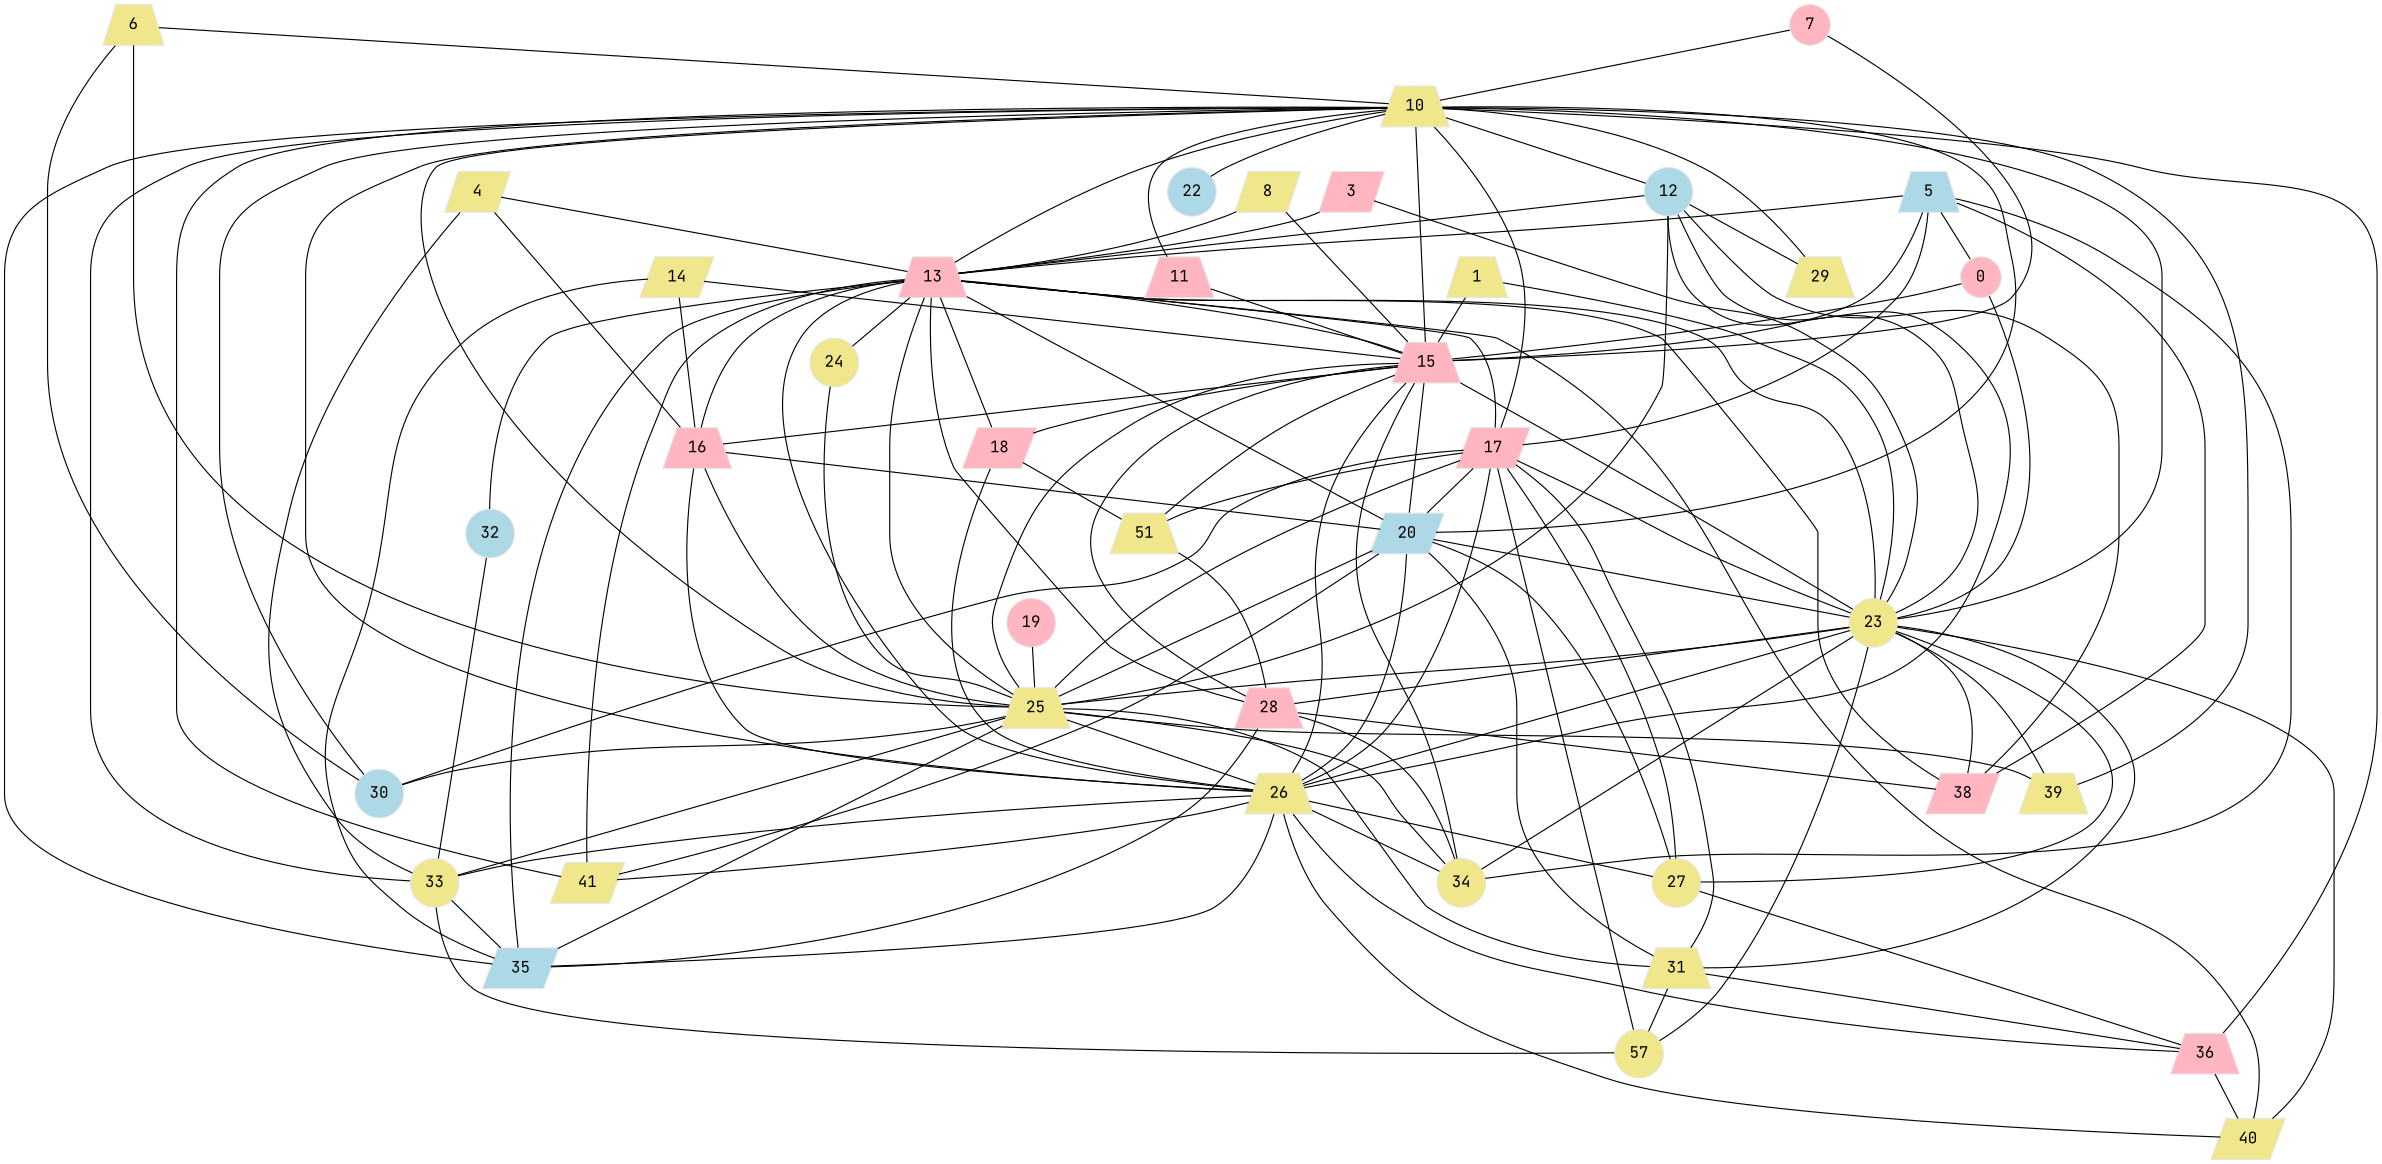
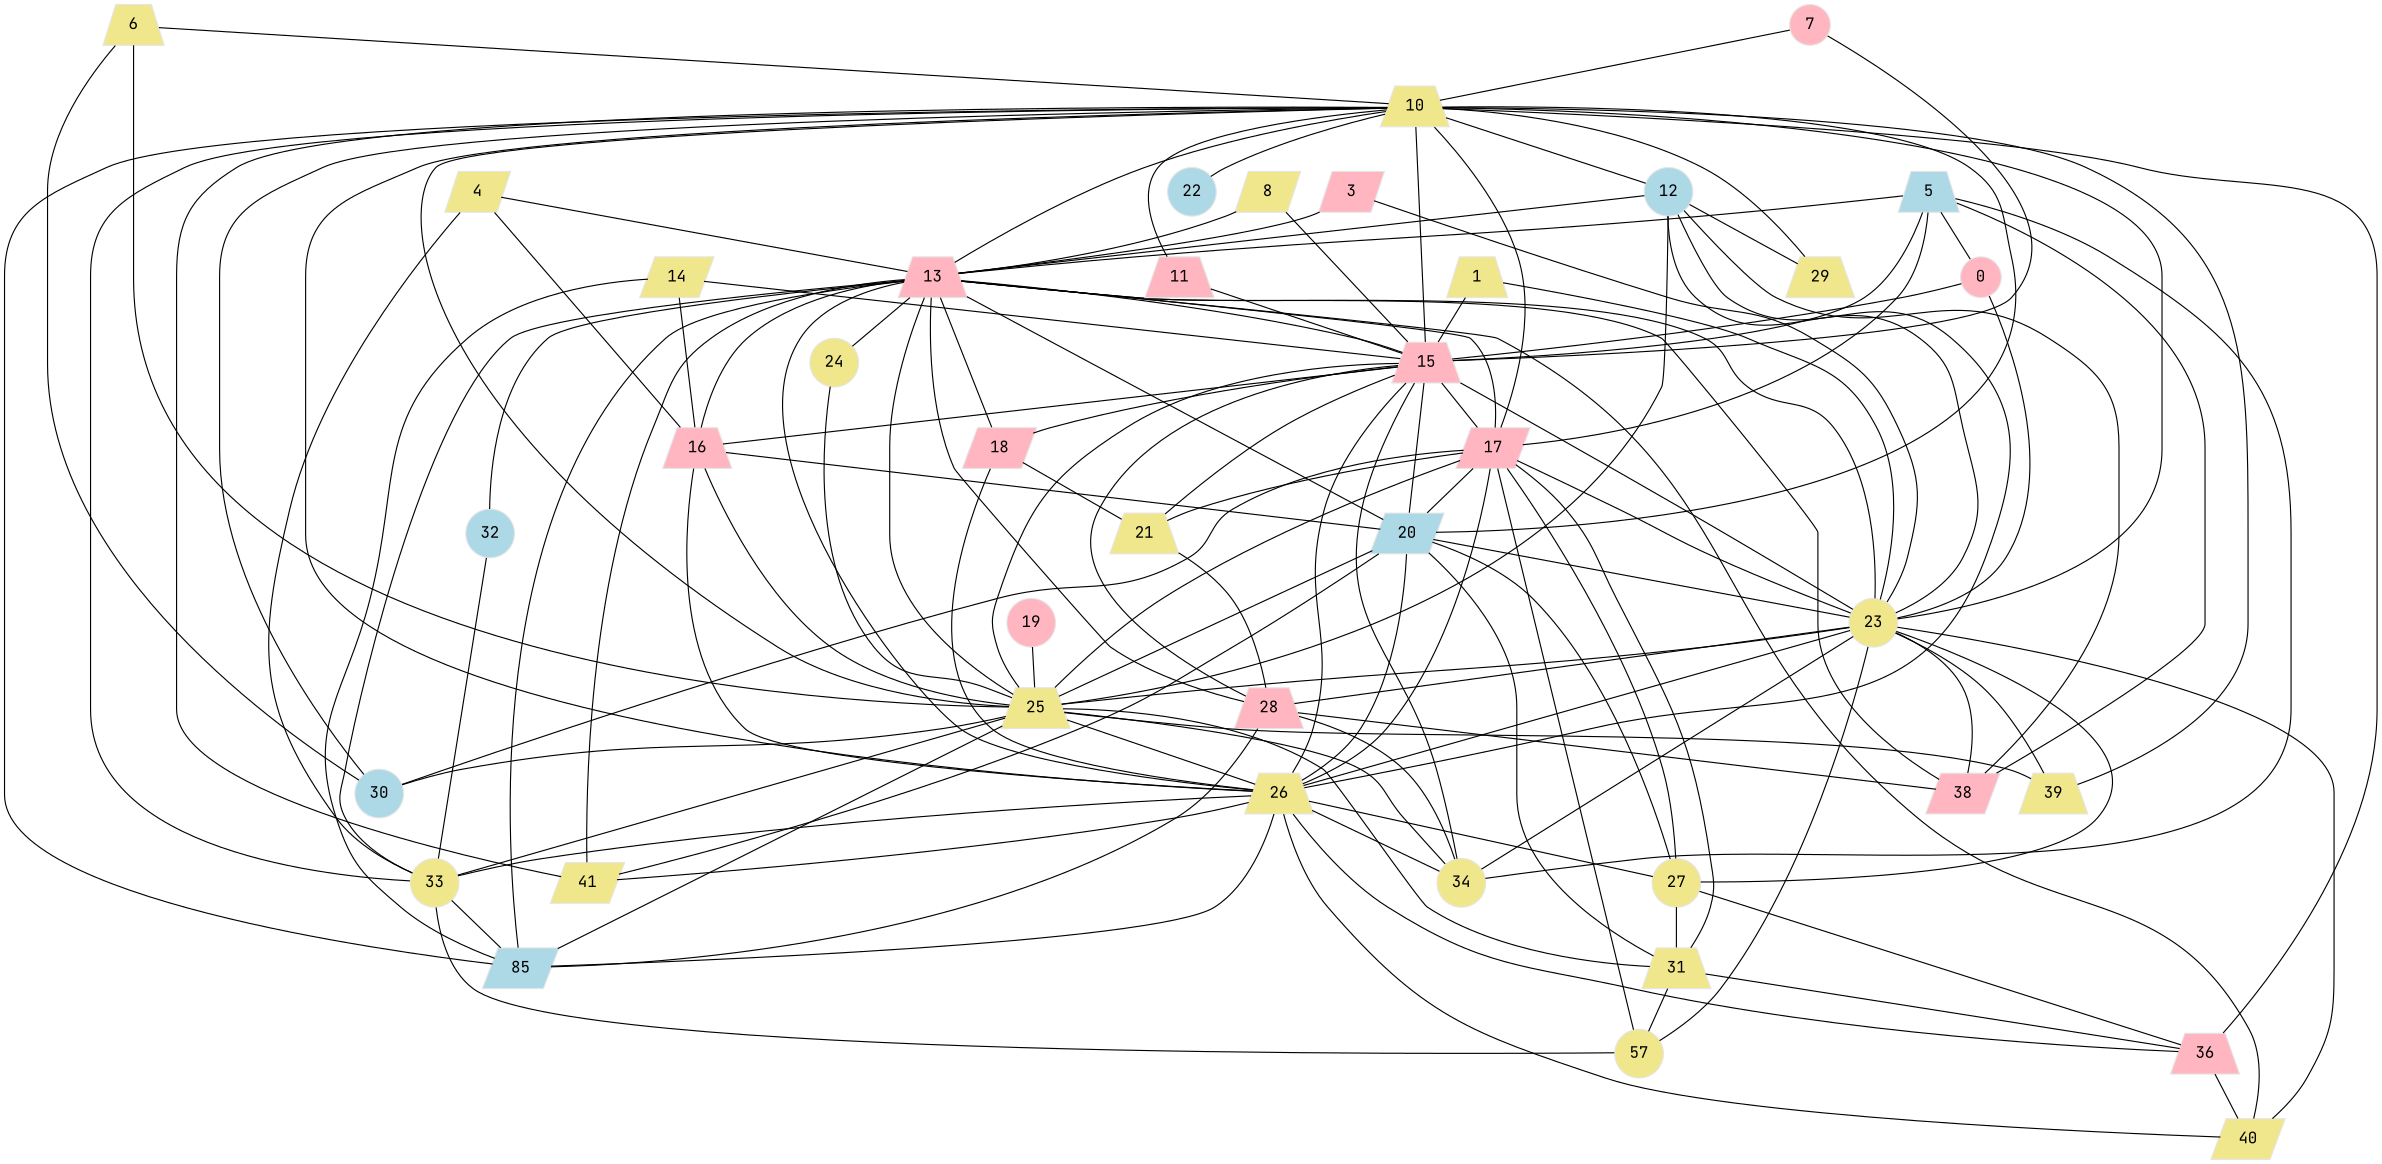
edge "15" -- "17": added
edge "13" -- "33": added
node "51": label "51" -> "21"
edge "23" -- "31": now "27" -- "31"
node "35": label "35" -> "85"
